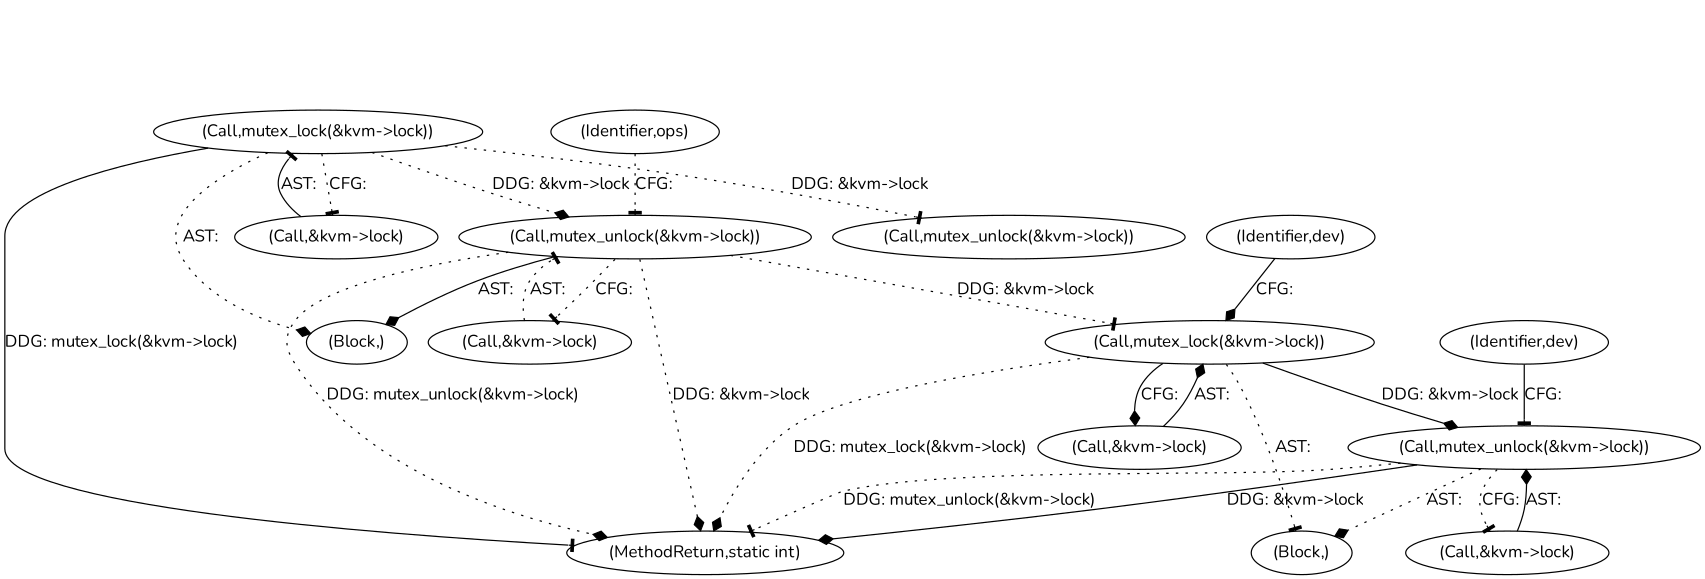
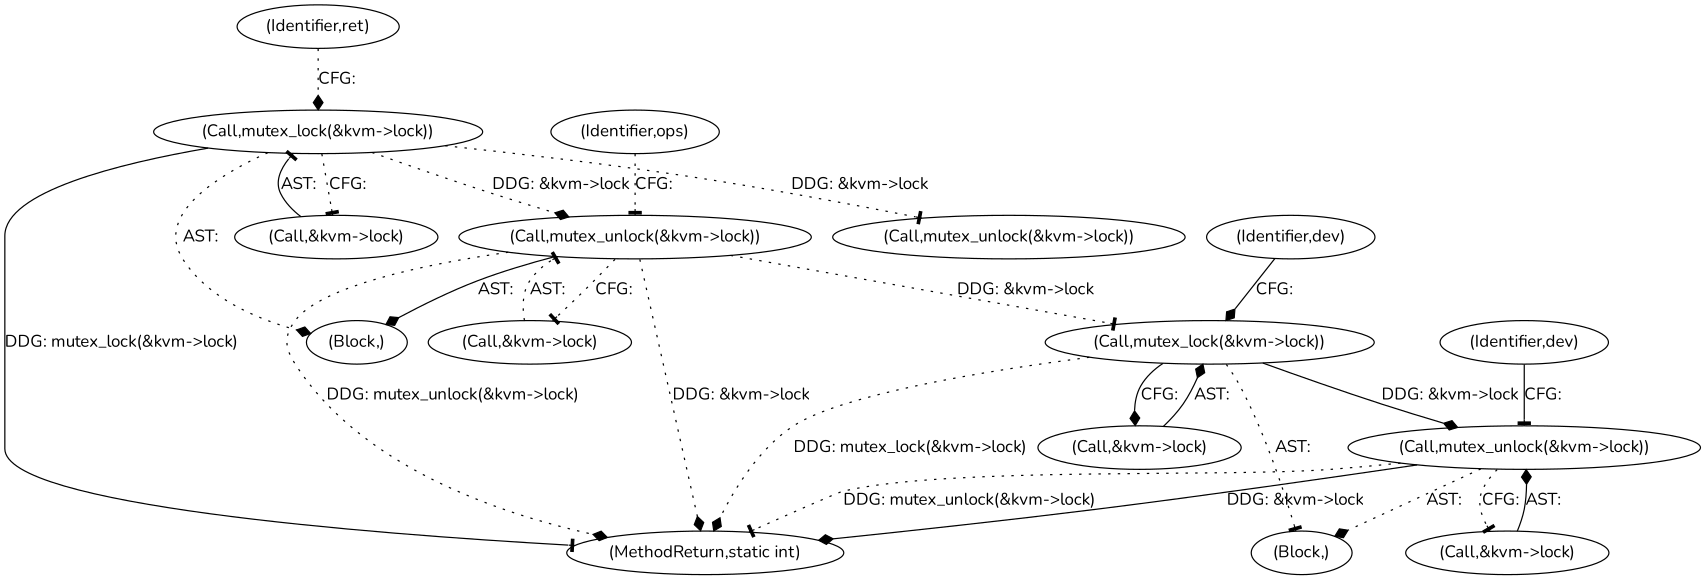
node "(Identifier,ret)": added
